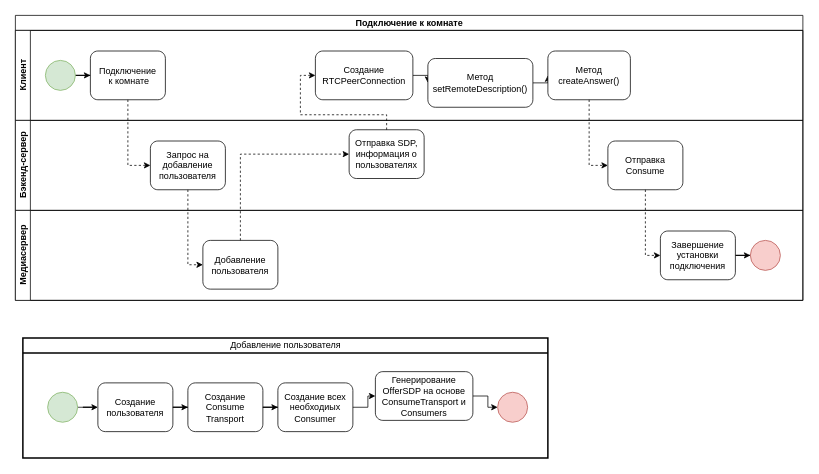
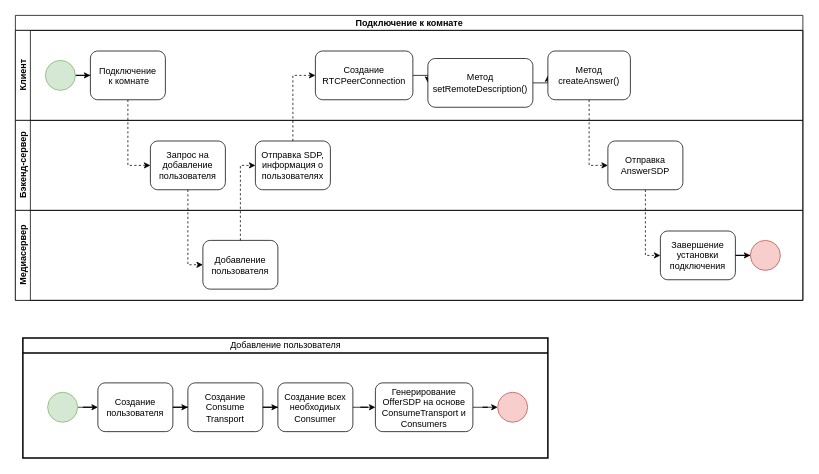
node "Отправка SDP, информация о пользователях": moved (387, 154) -> (293, 165)
node "Отправка Consume": label "Отправка Consume" -> "Отправка AnswerSDP"
node "Генерирование OfferSDP на основе ConsumeTransport и Consumers": moved (424, 396) -> (424, 407)
